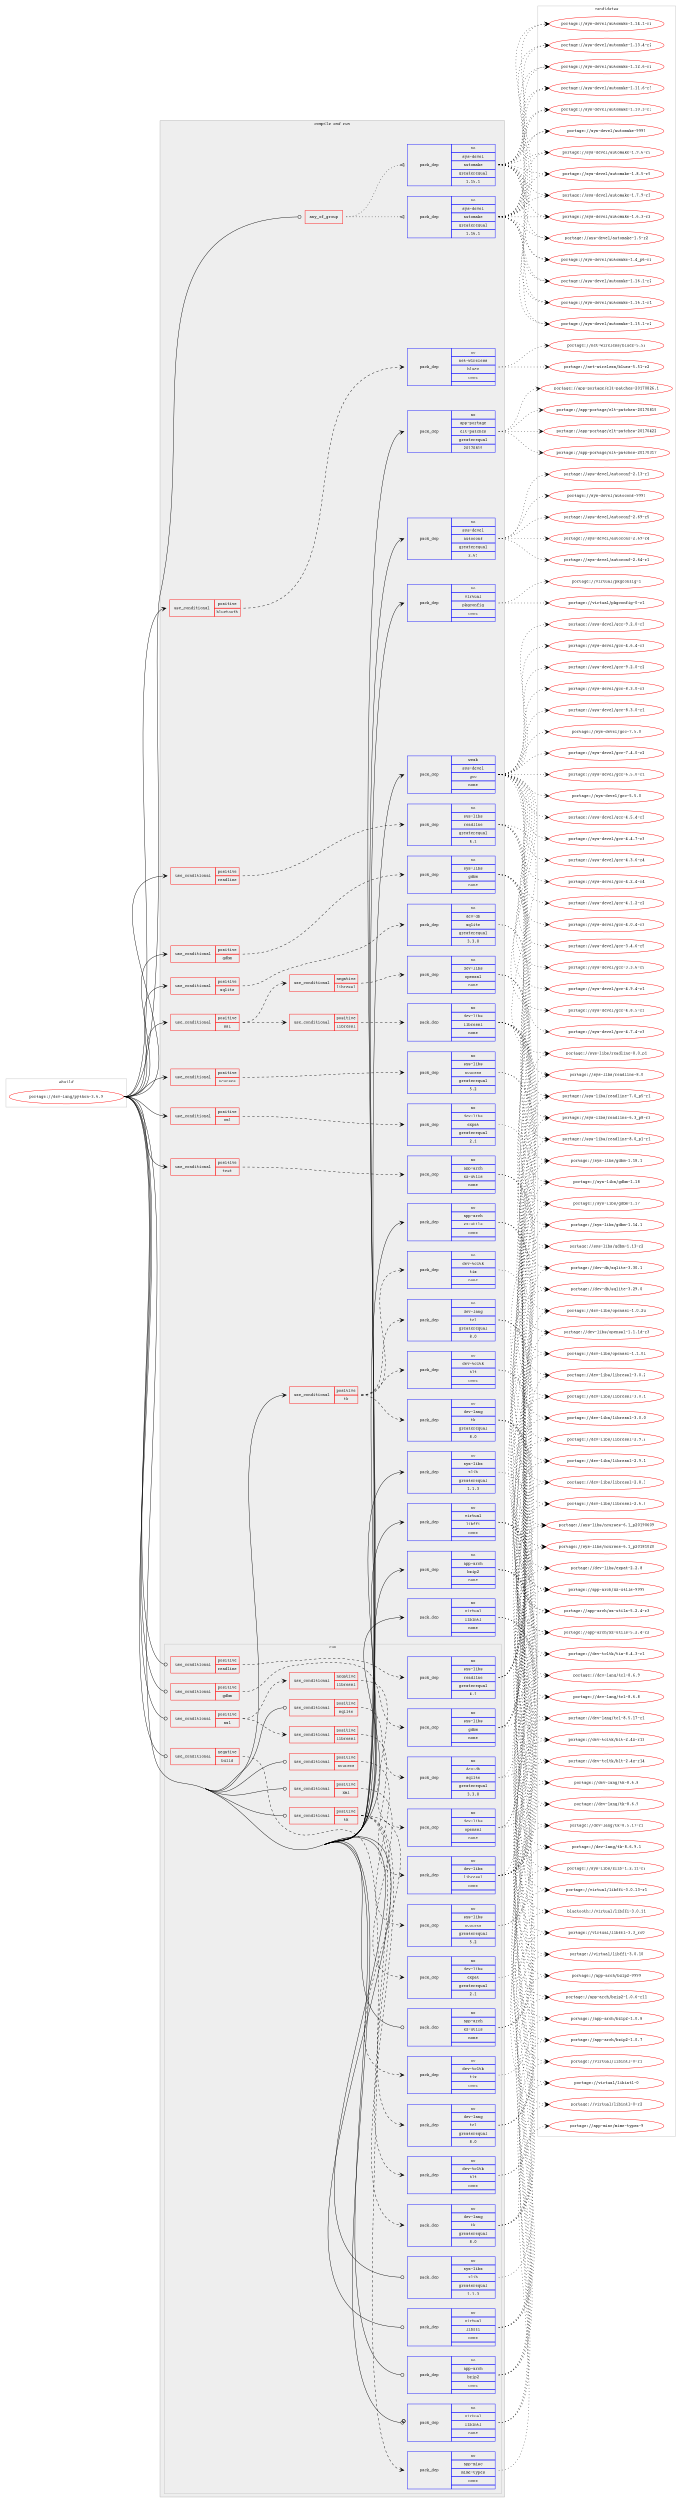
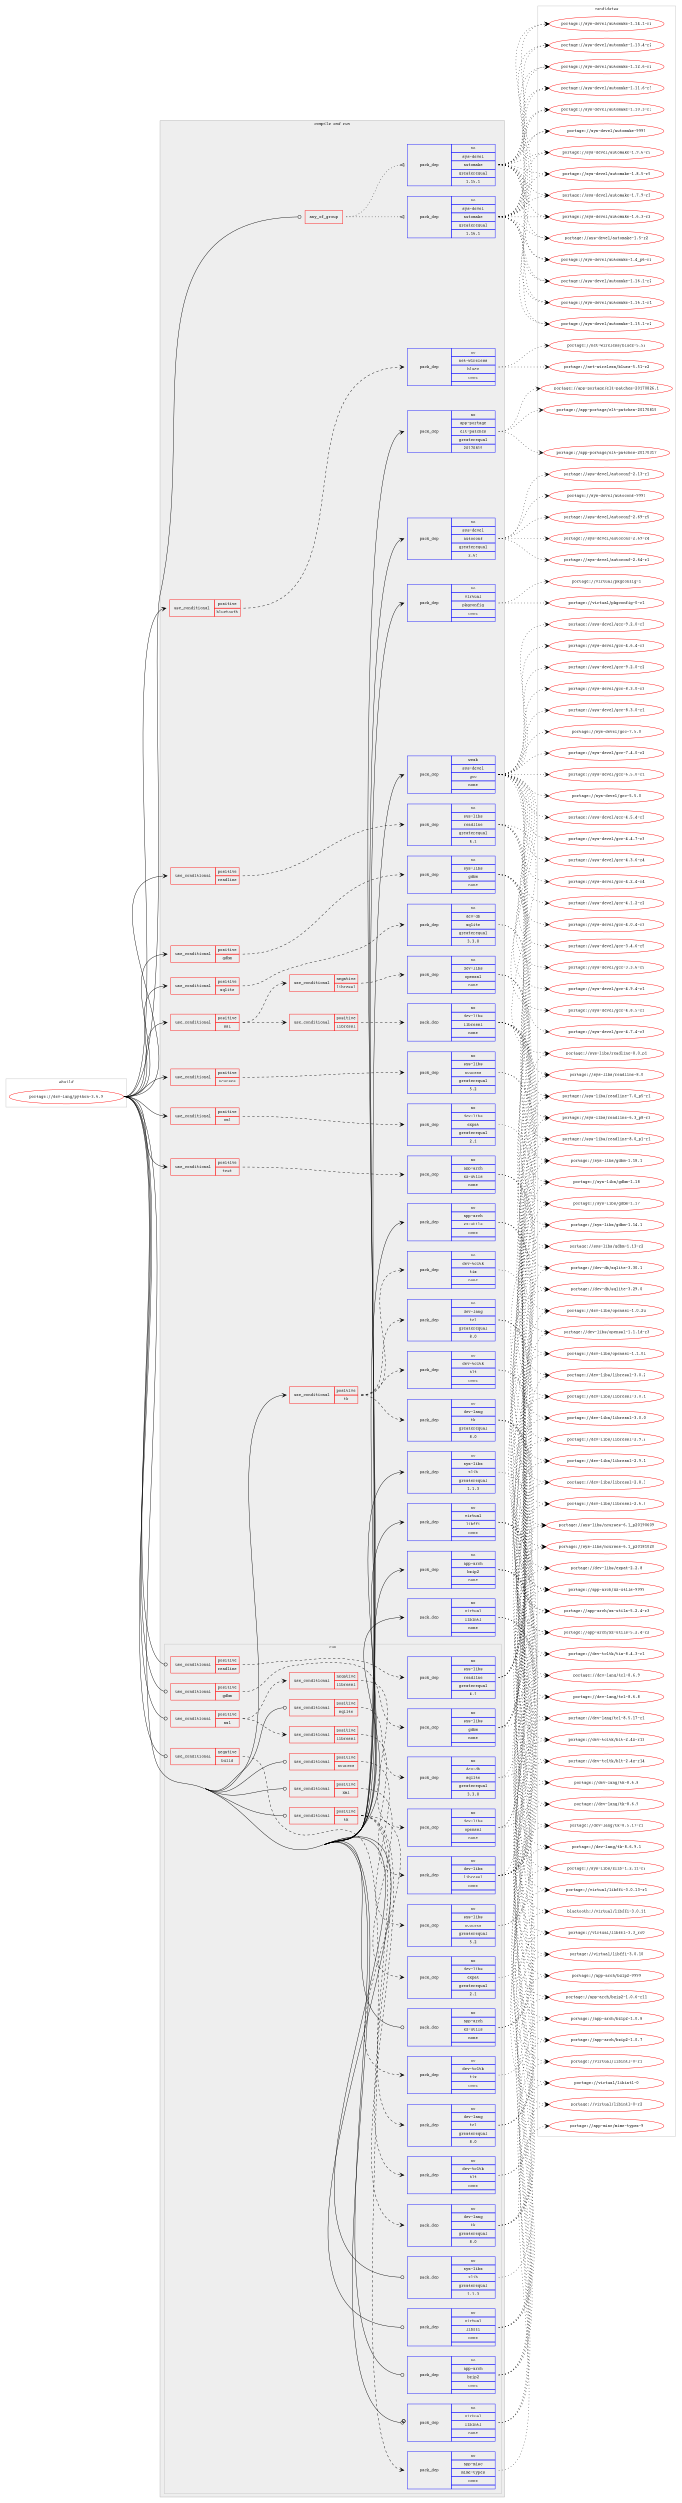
node "portage://app-portage/elt-patches-20170422": removed
